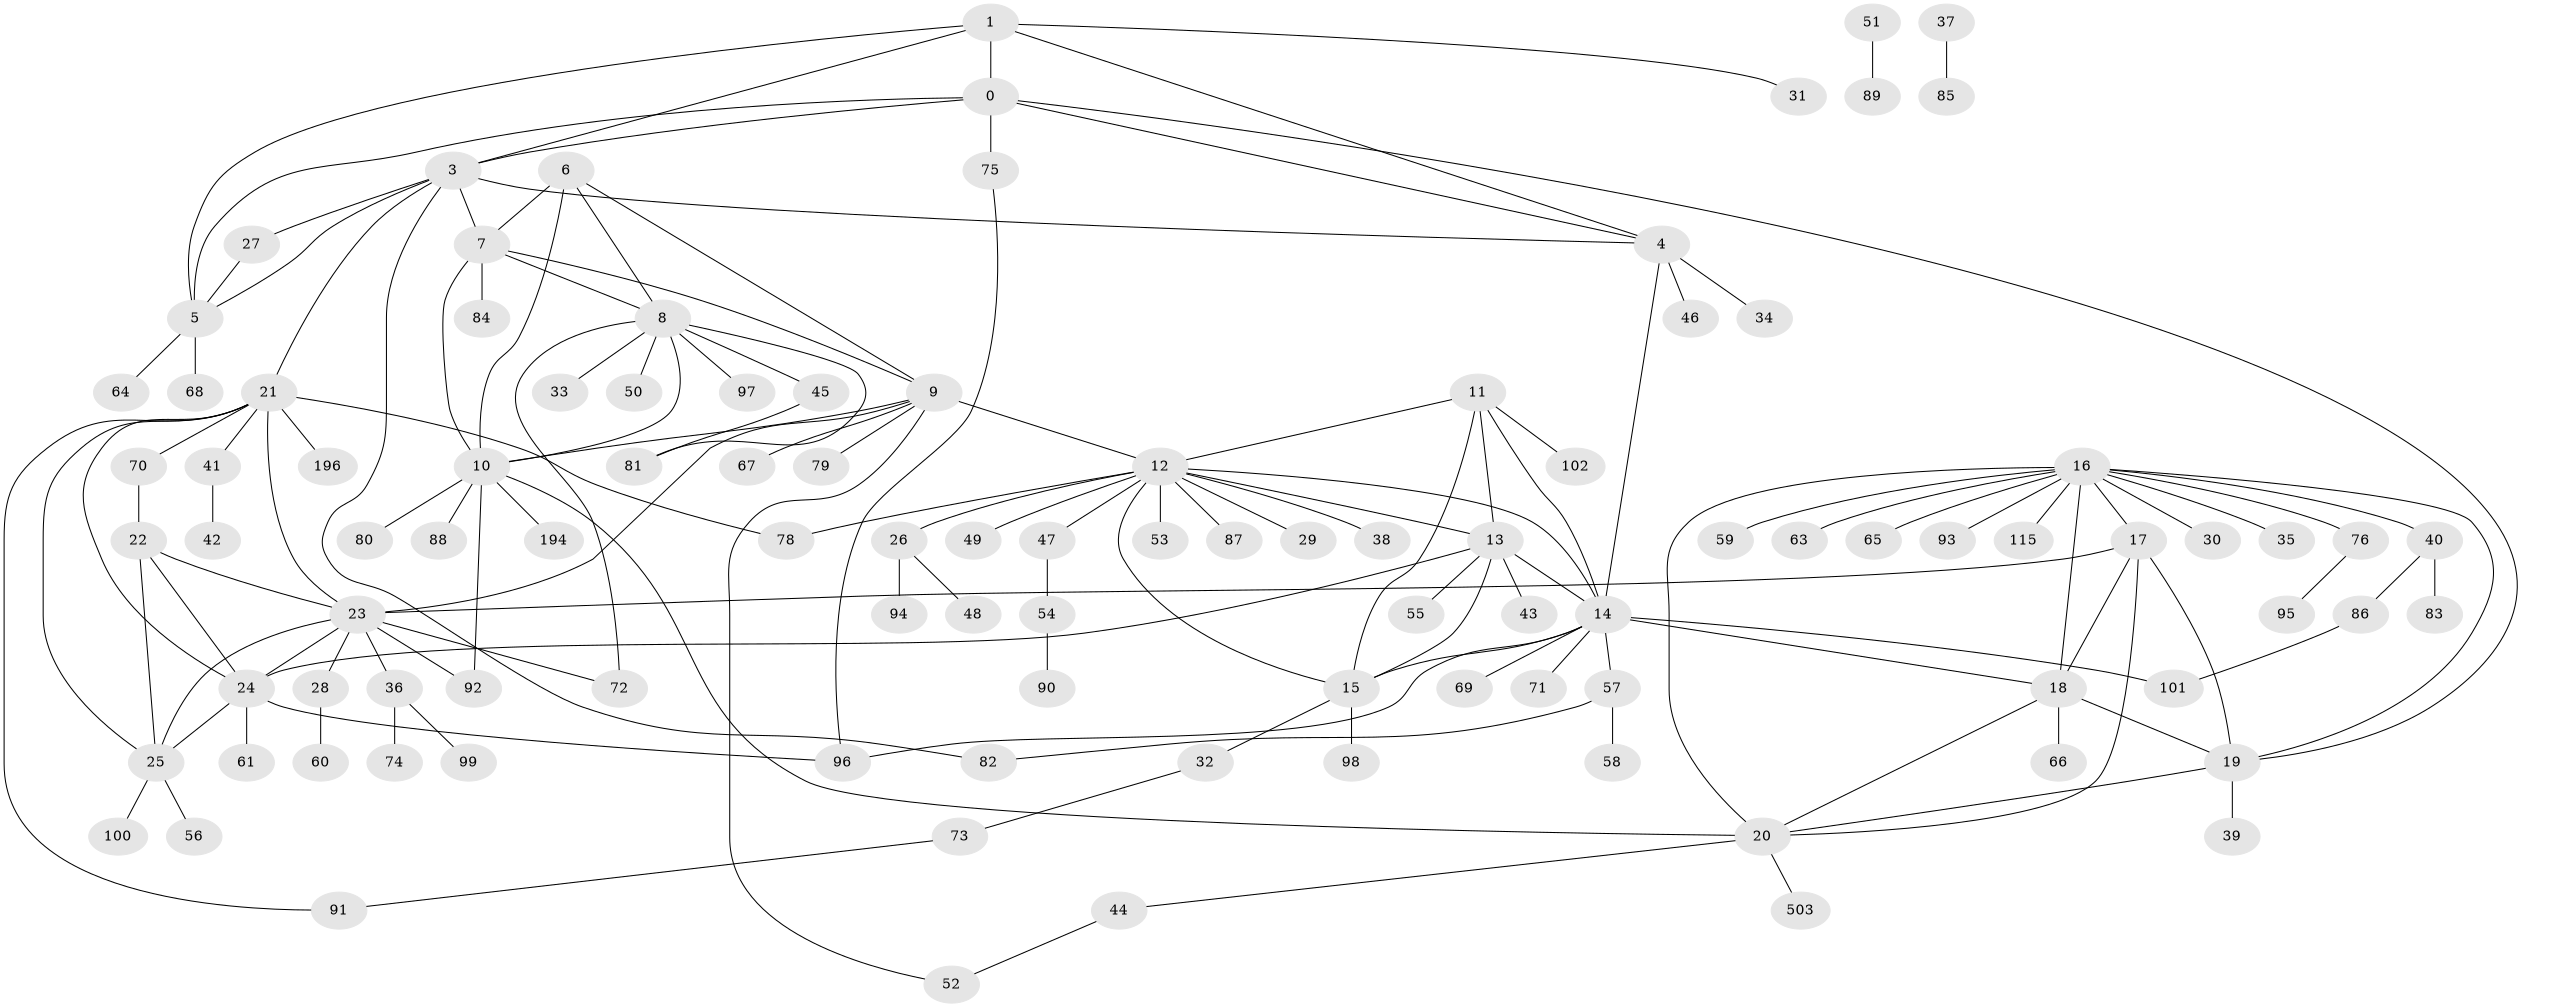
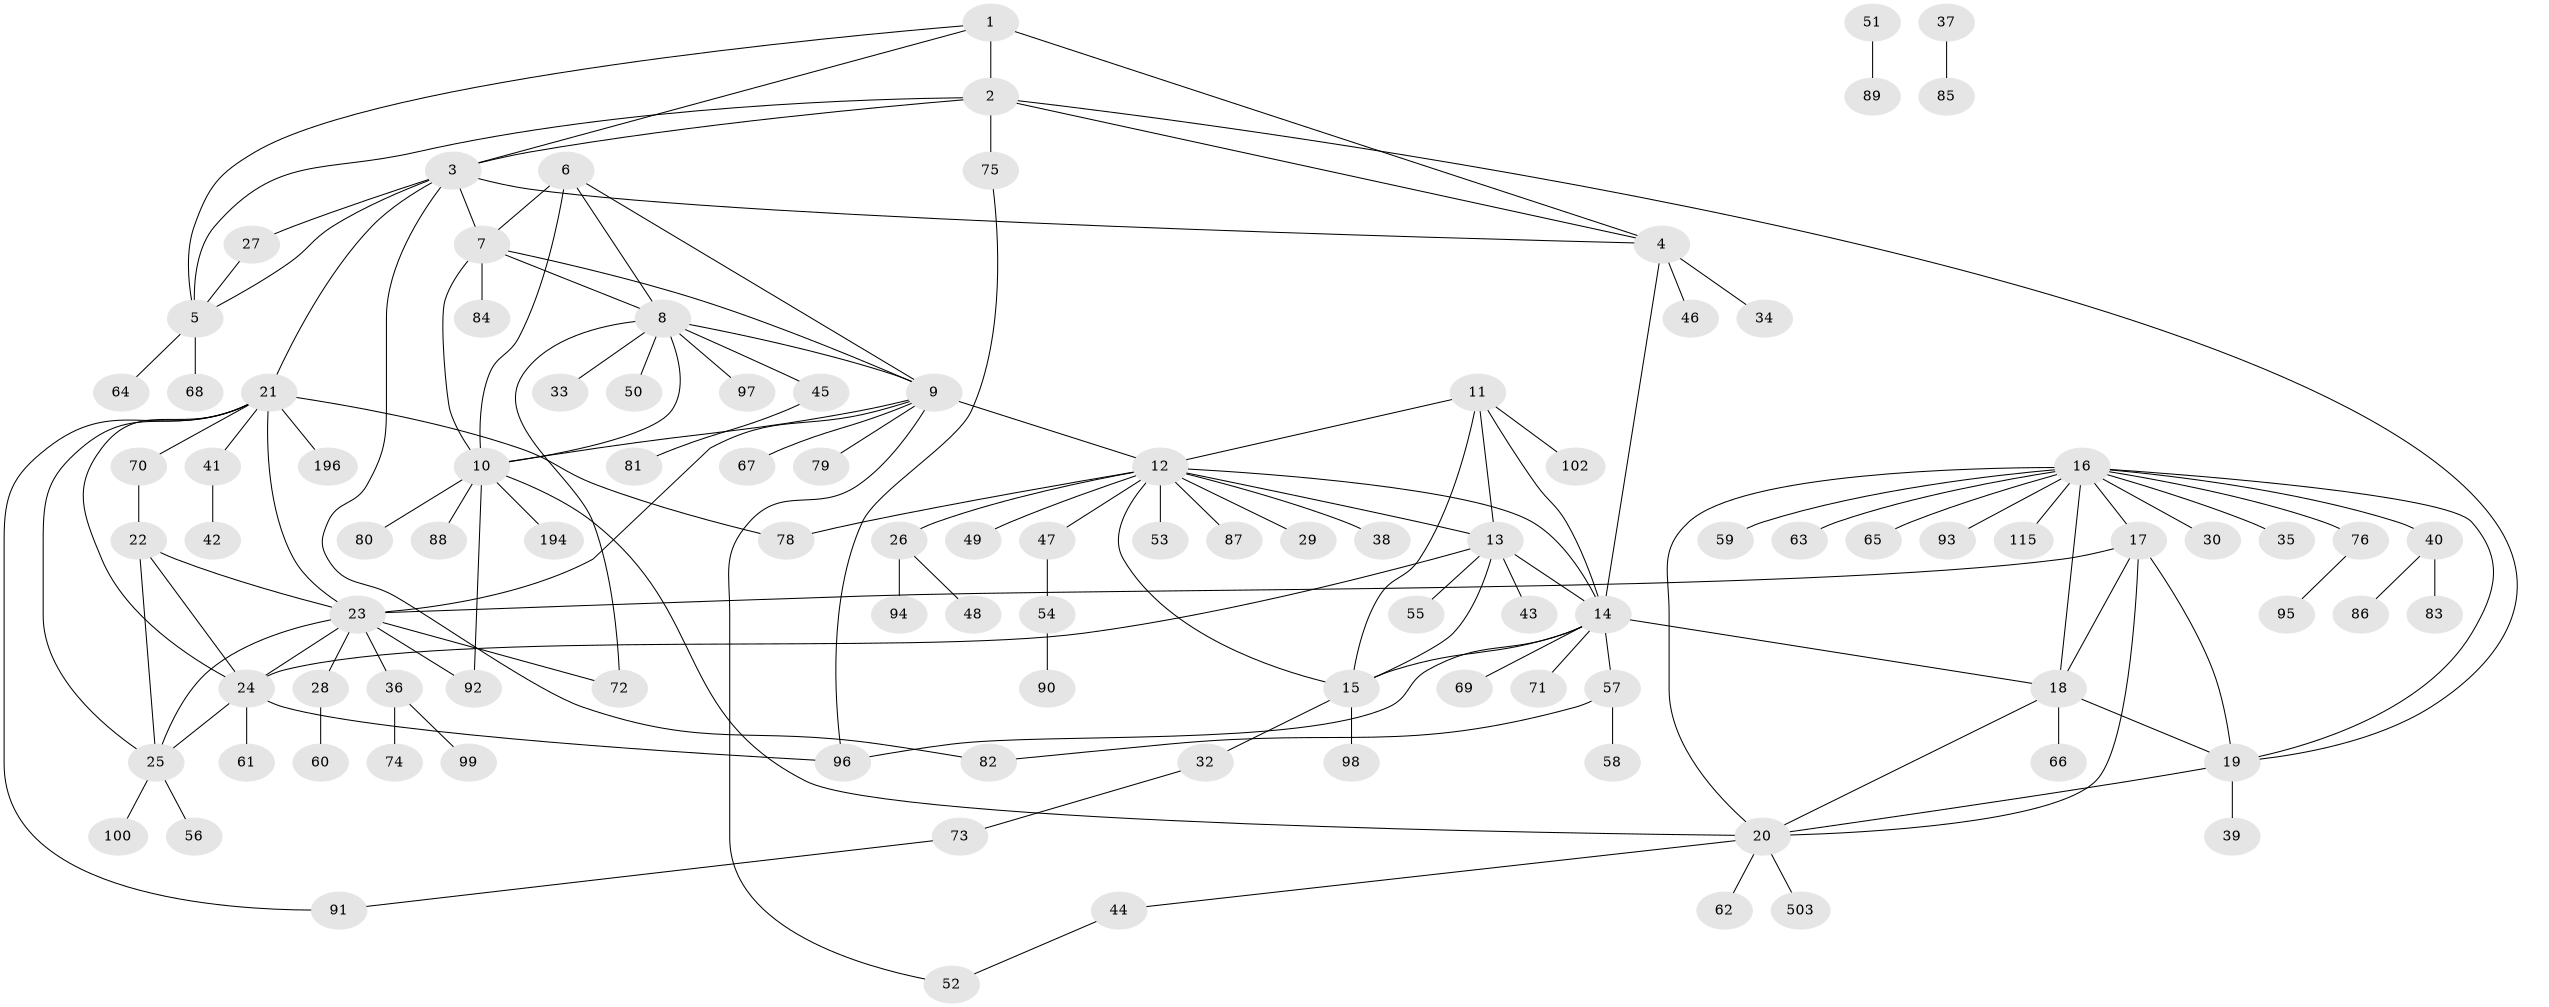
node "0": label "0" -> "2"
node "31": removed
edge "8" -- "81": now "8" -- "9"
node "101": removed
node "62": added
